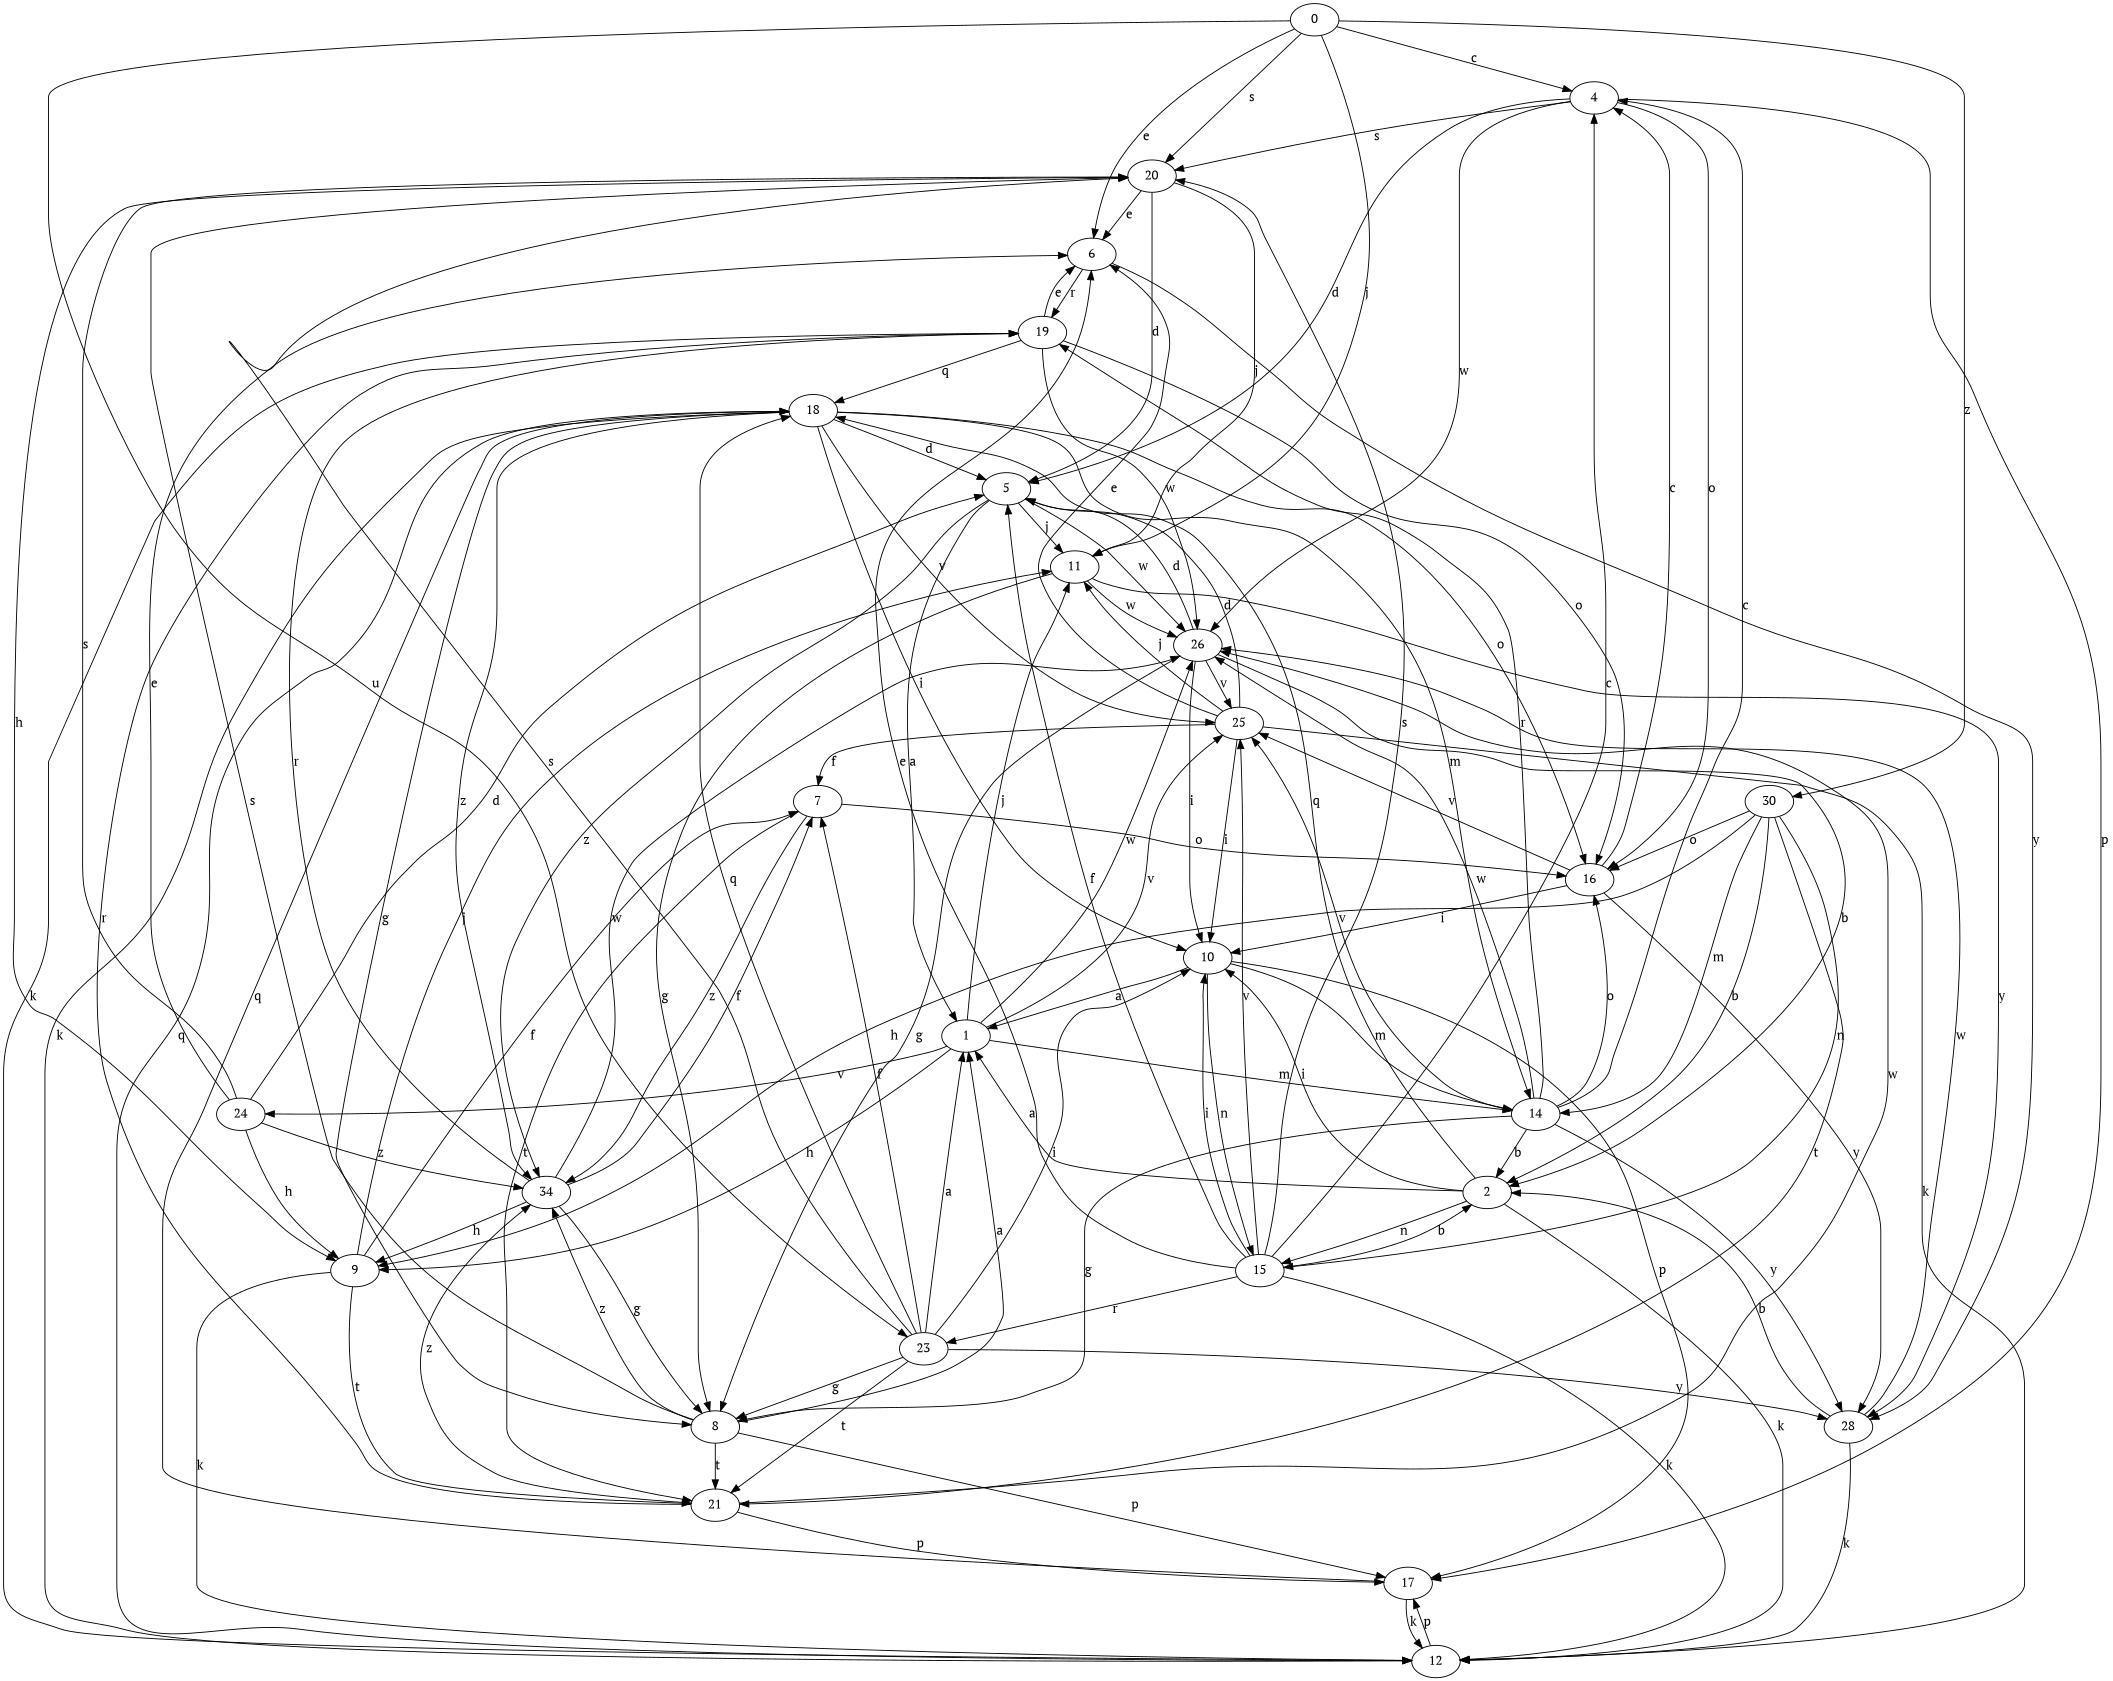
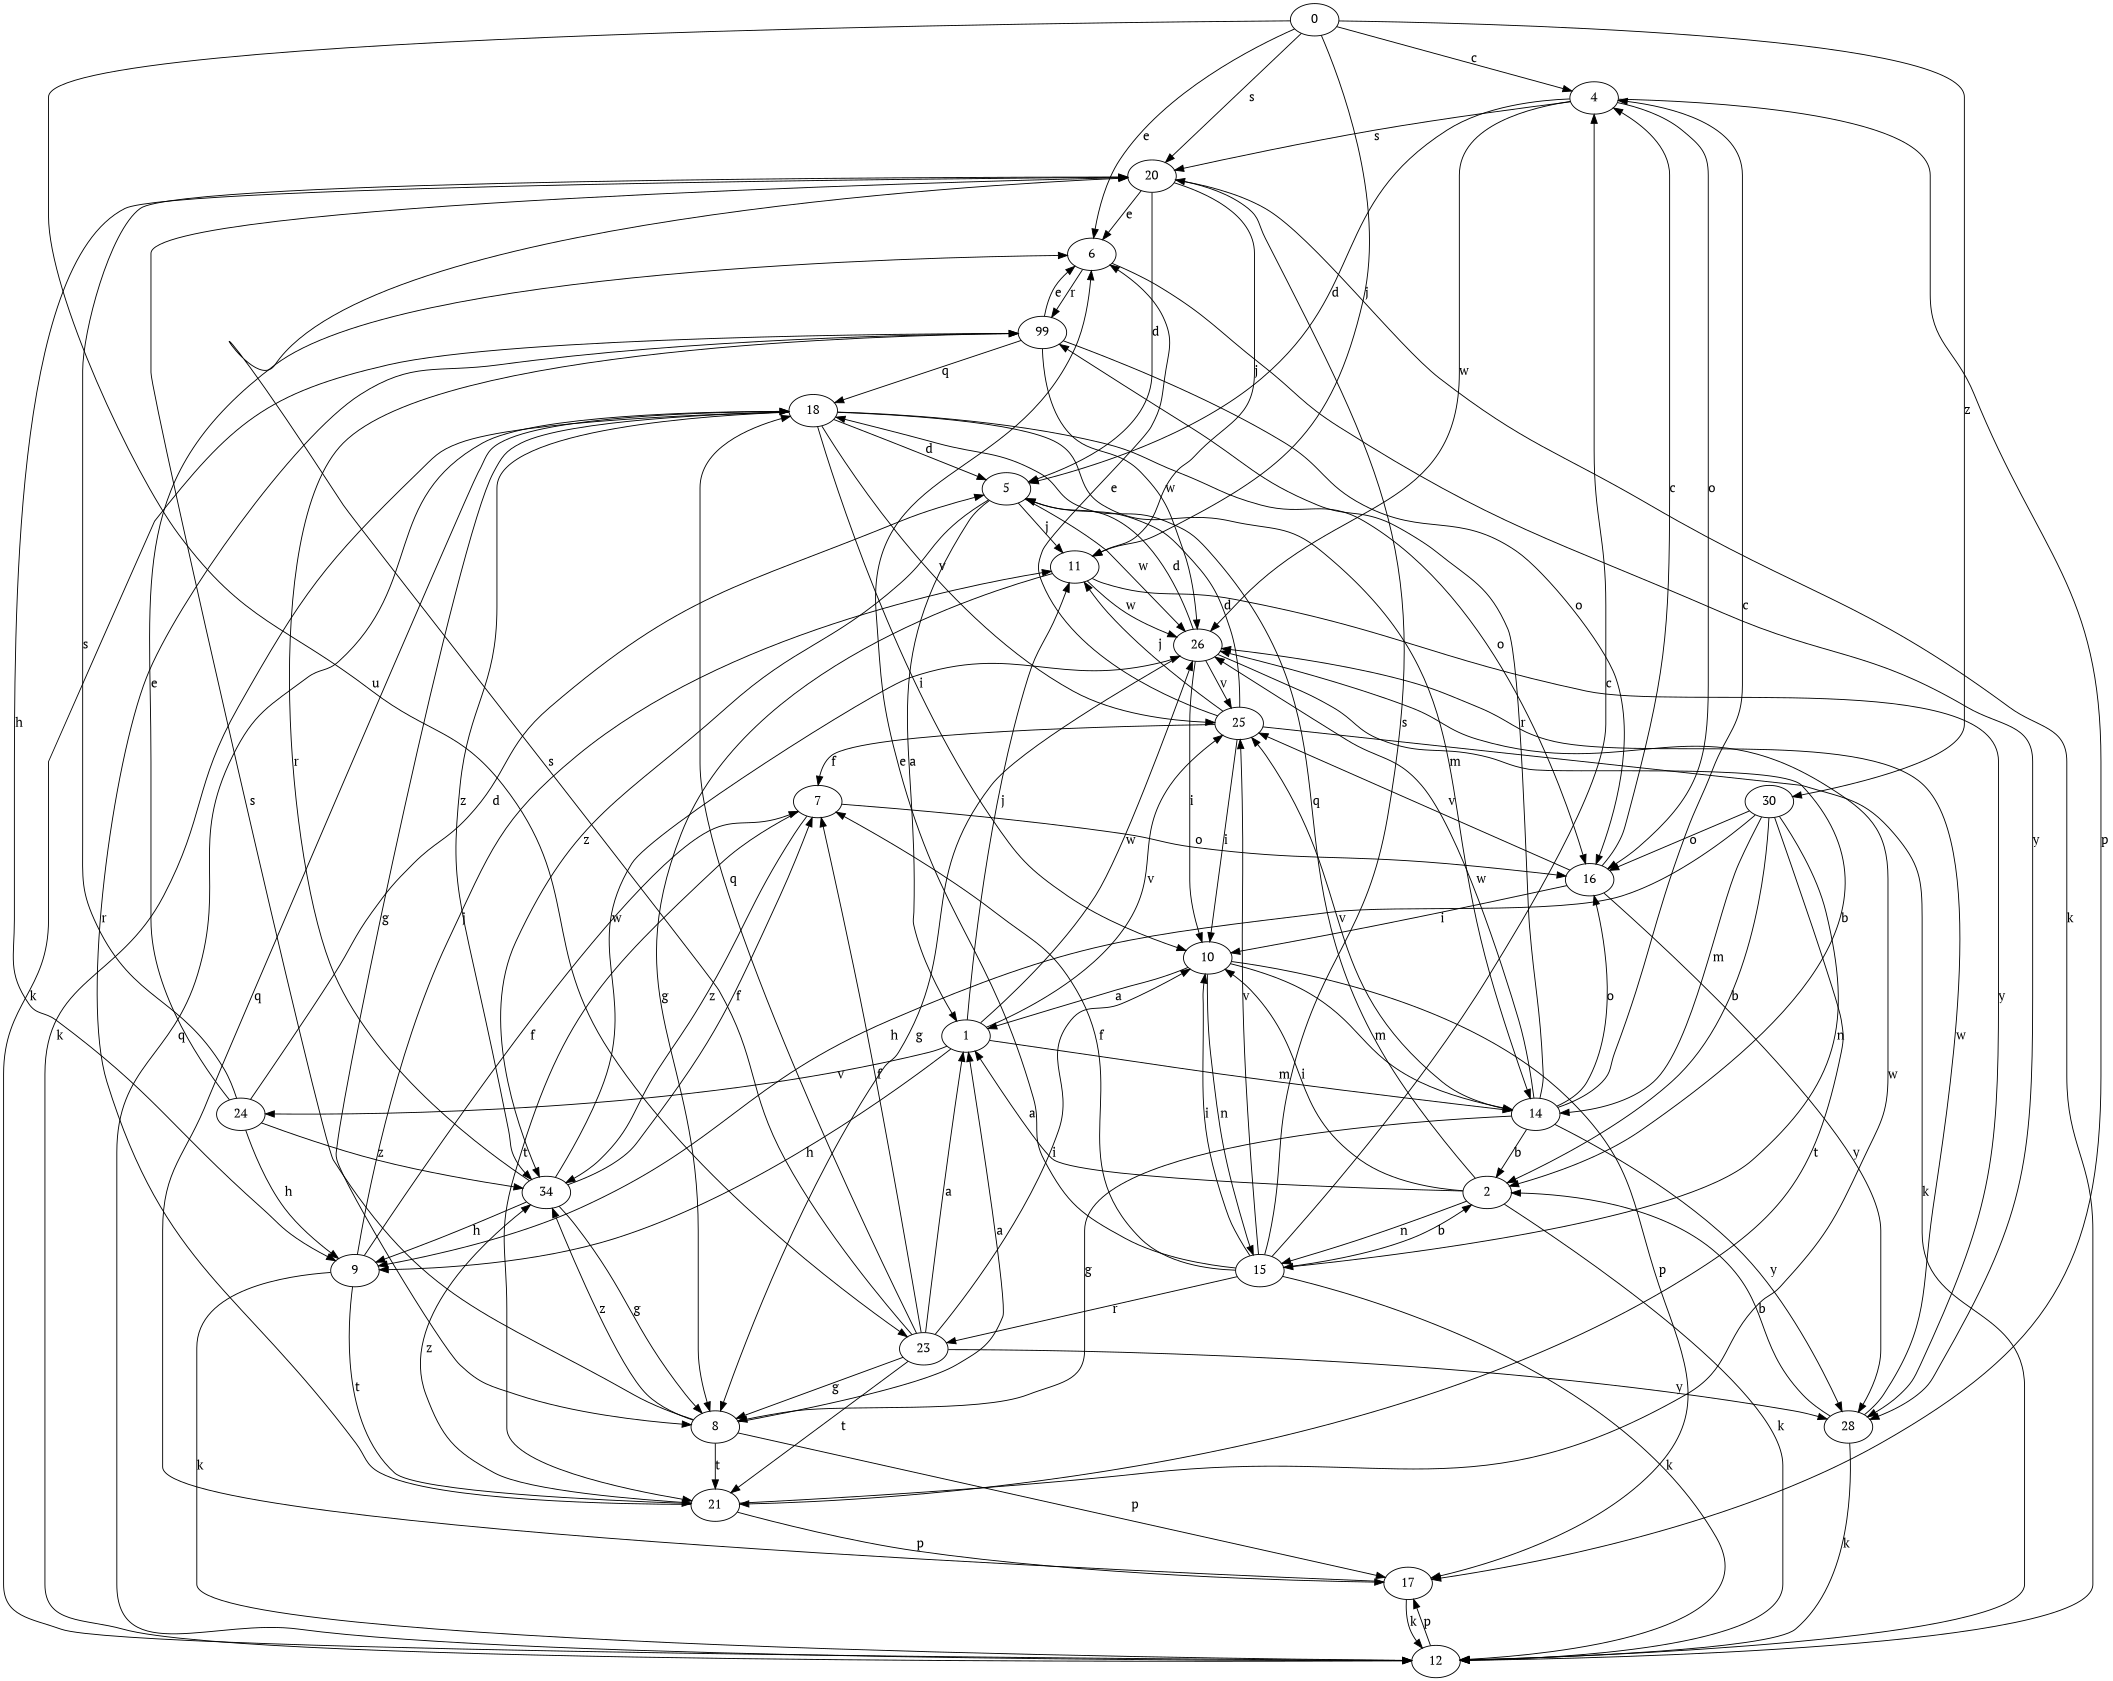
node "19": label "19" -> "99"
edge "15" -> "5": now "15" -> "7"
edge "20" -> "12": added, label "k"
